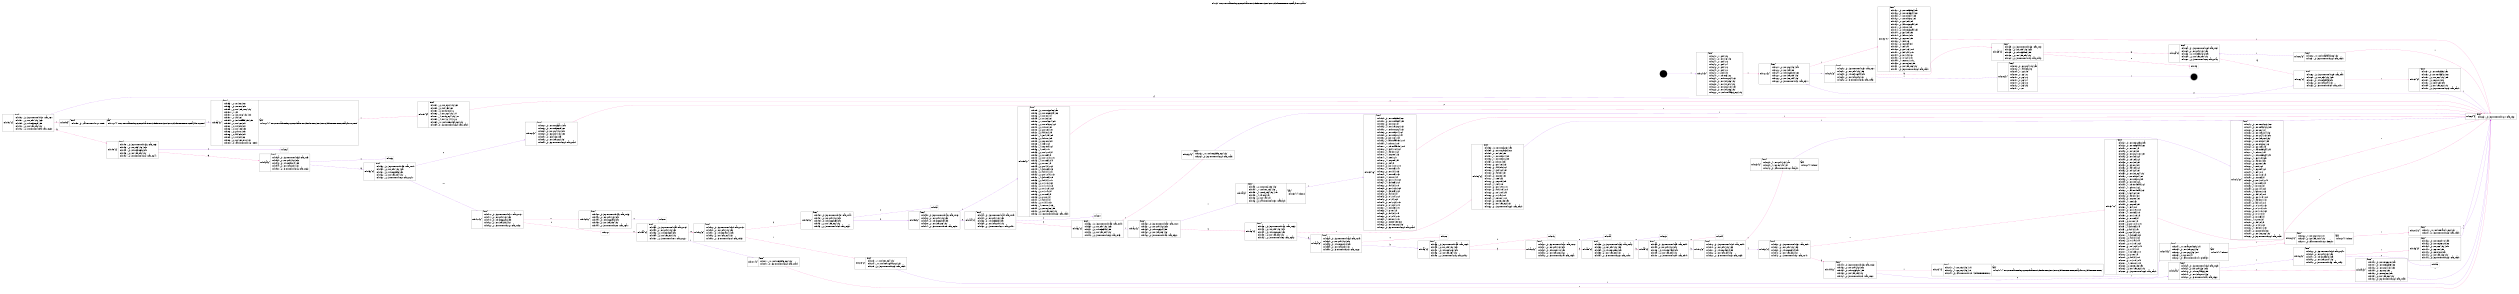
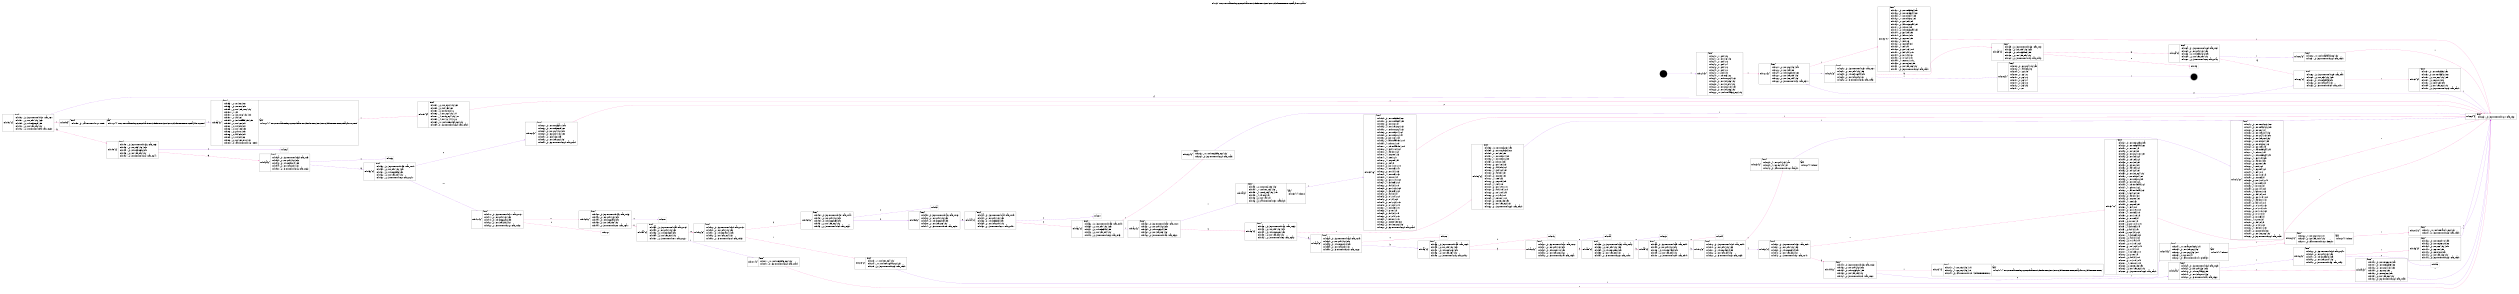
edge "0x401ce8 [15]" -> "0x4018ca [28]": reversed
node "0x401efe [137]": removed
edge "0x402162" -> "0x4019aa [28]": now "0x40198e [28]" -> "0x4019aa [28]"
